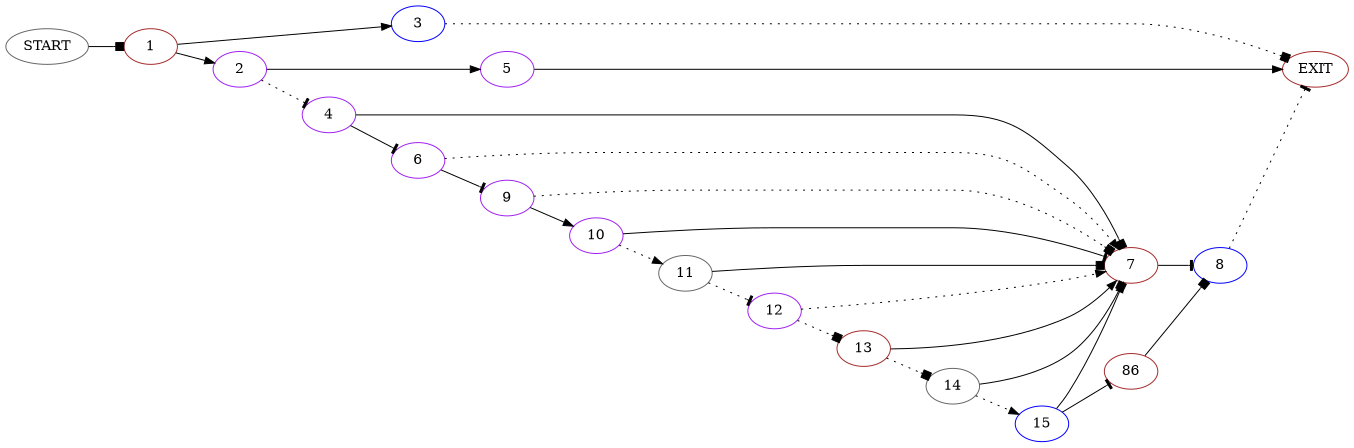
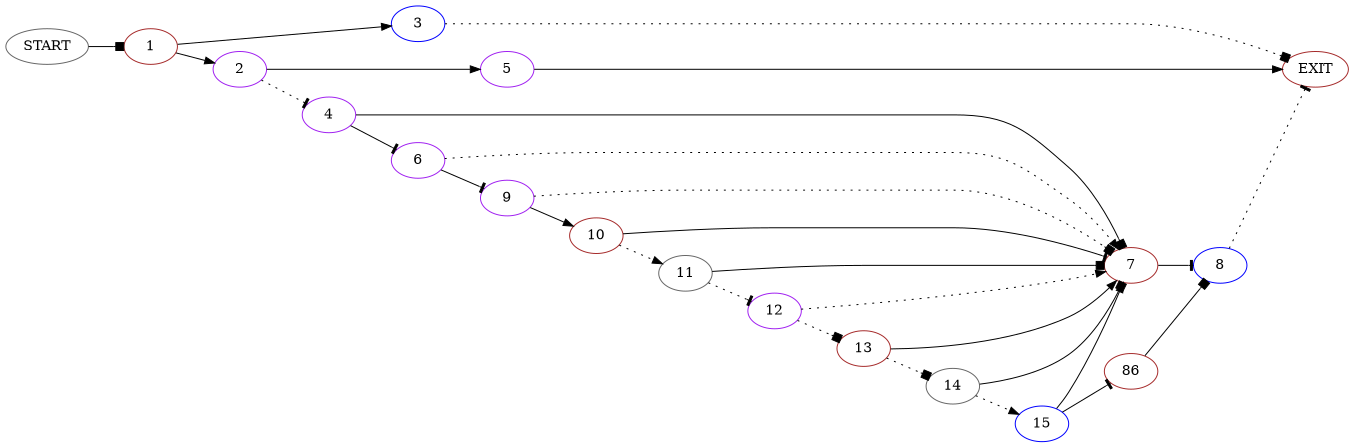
node "10": color purple -> brown
